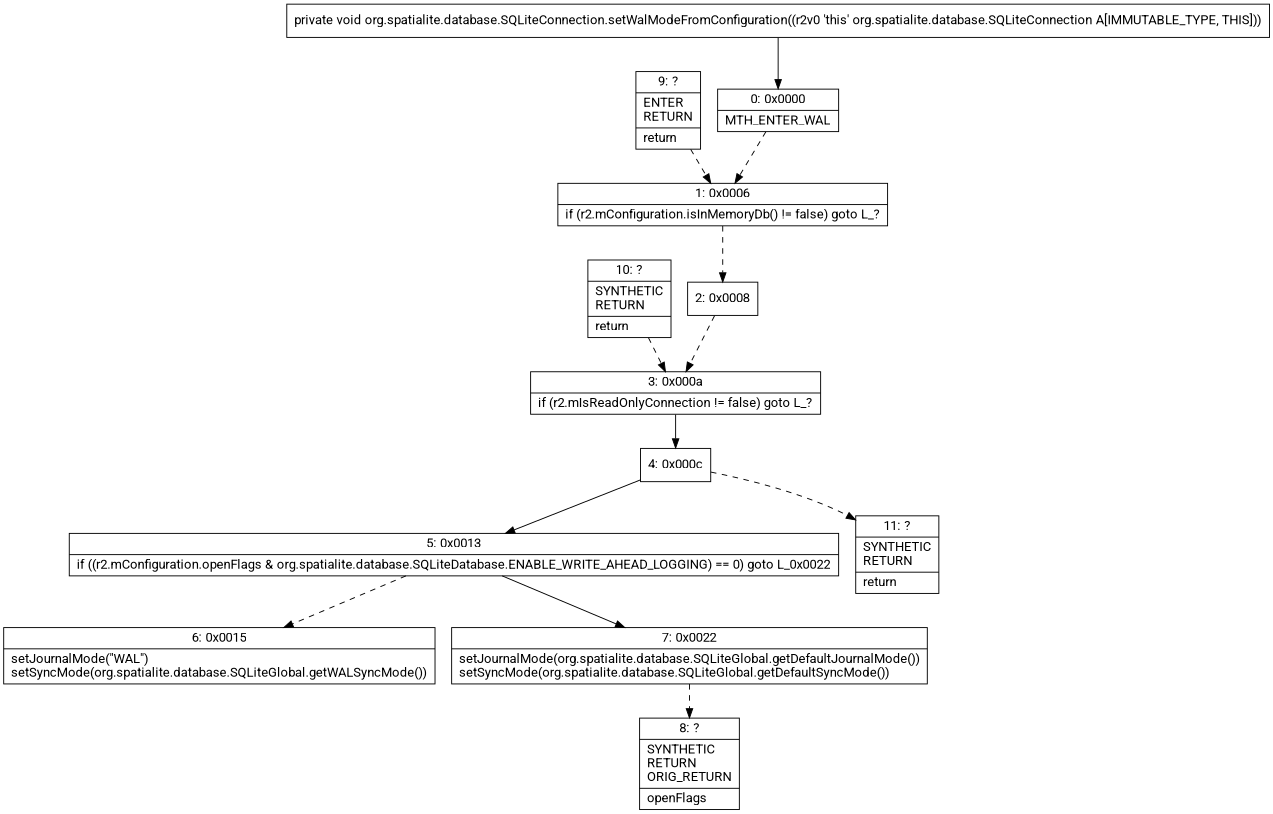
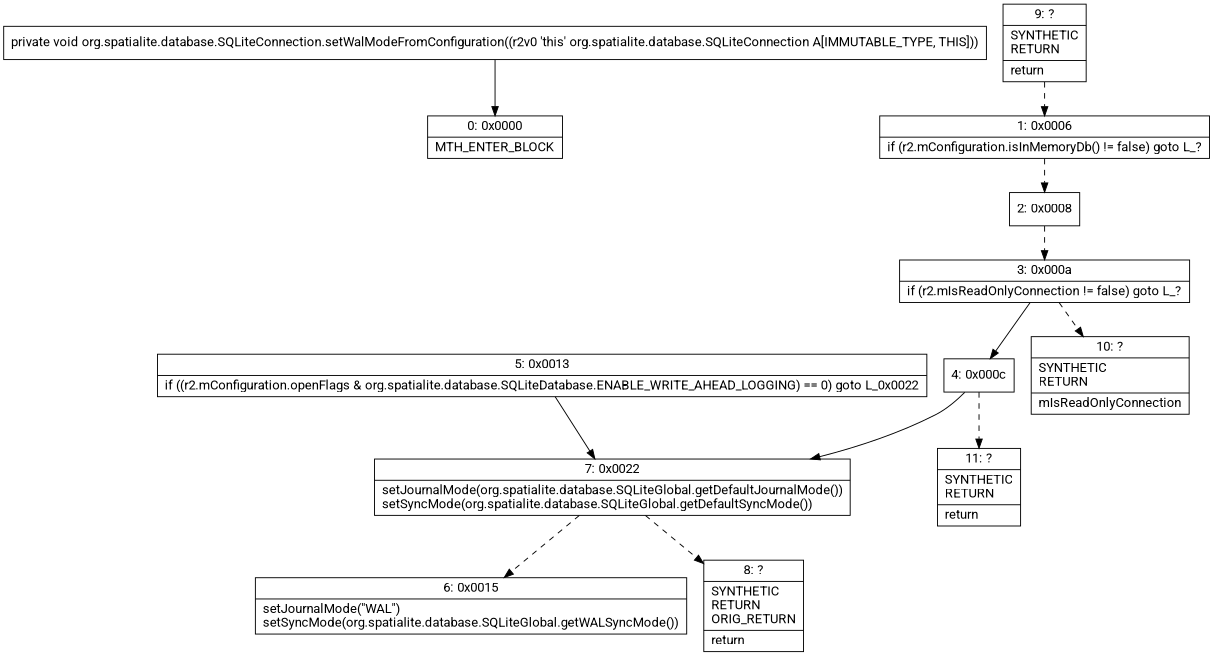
node "9: ?": text "ENTER" -> "SYNTHETIC"
node "0: 0x0000": text "MTH_ENTER_WAL" -> "MTH_ENTER_BLOCK"
edge "0: 0x0000" -> "1: 0x0006": removed
node "10: ?": text "return" -> "mIsReadOnlyConnection"
edge "10: ?" -> "3: 0x000a": reversed
edge "4: 0x000c" -> "5: 0x0013": now "4: 0x000c" -> "7: 0x0022"
edge "5: 0x0013" -> "6: 0x0015": now "7: 0x0022" -> "6: 0x0015"
node "8: ?": text "openFlags" -> "return"
